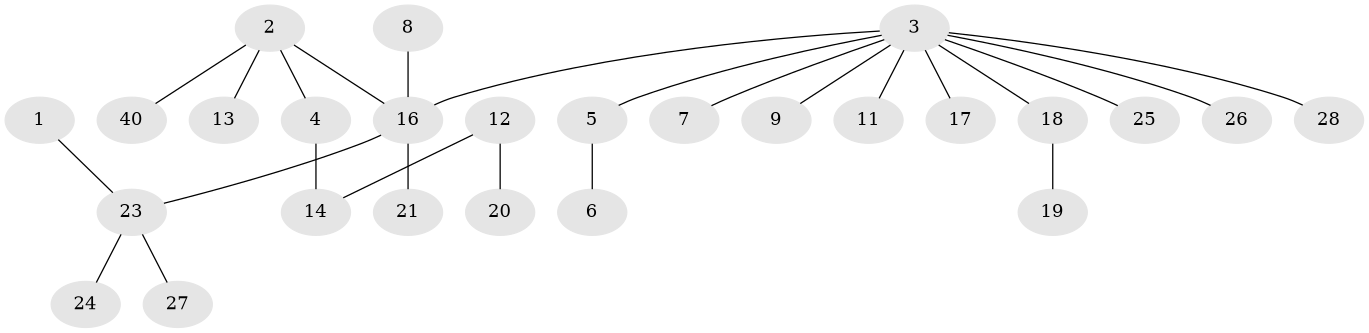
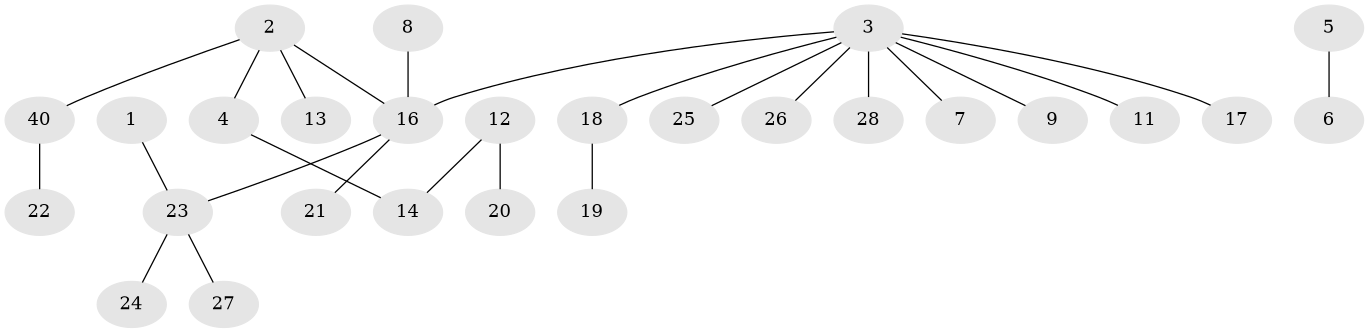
edge "3" -- "5": removed
node "22": added
